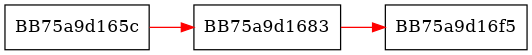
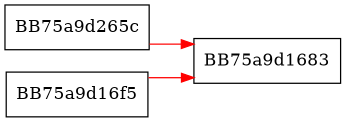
node "BB75a9d165c": label "BB75a9d165c" -> "BB75a9d265c"
edge "BB75a9d1683" -> "BB75a9d16f5": reversed
